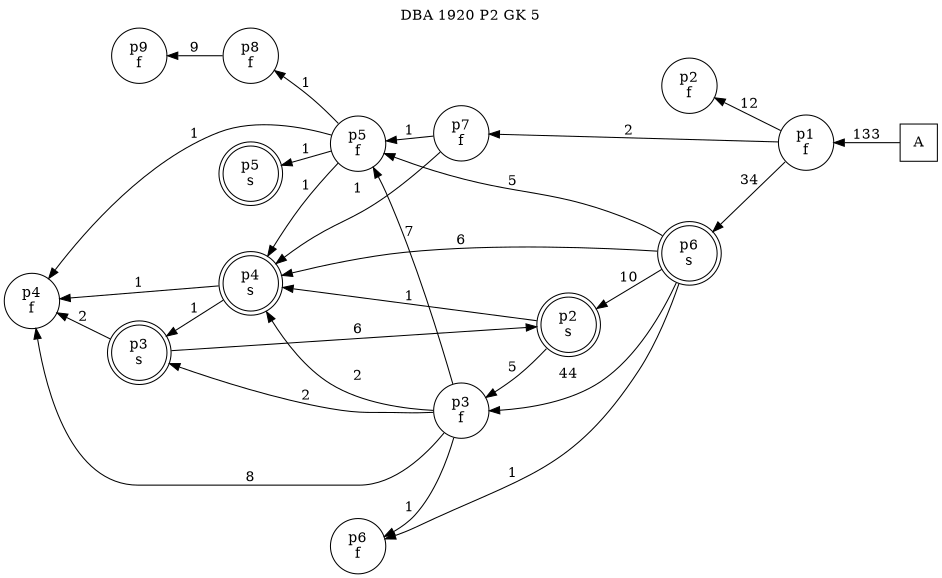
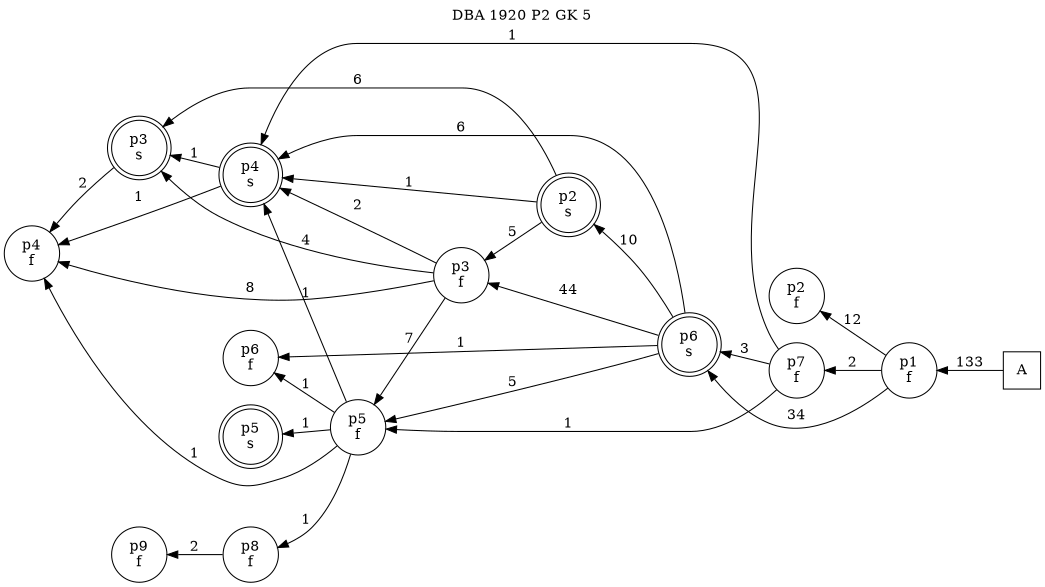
edge "p8 f" -> "p9 f": label "9" -> "2"
edge "p3 s" -> "p2 s": reversed
edge "p7 f" -> "p6 s": added, label "3"
edge "p3 f" -> "p3 s": label "2" -> "4"
edge "p3 f" -> "p6 f": now "p5 f" -> "p6 f"
